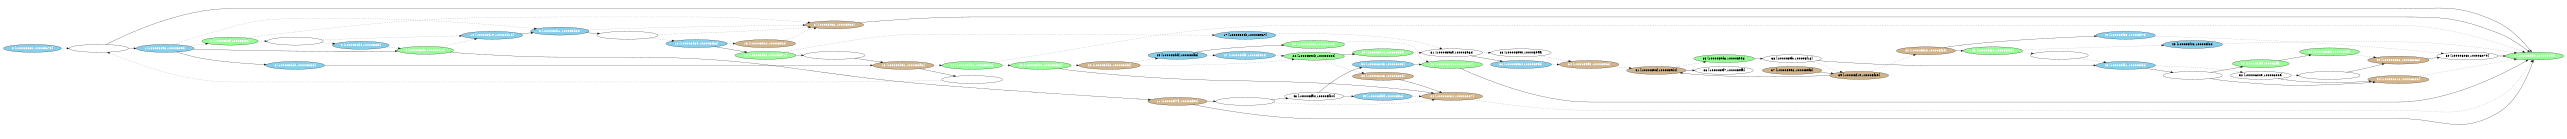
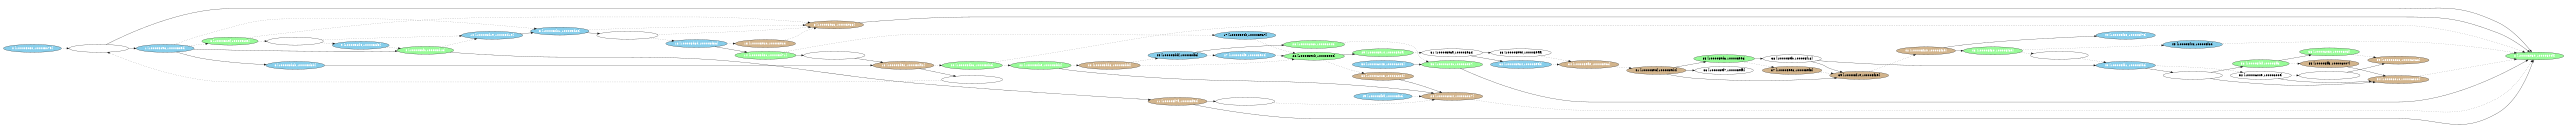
edge "17 [100005e4b,100005e67]" -> "31 [100005e6a,100005e82]": now "17 [100005e4b,100005e67]" -> "26 [100005e0b,100005e0e]"
edge "31 [100005e6a,100005e82]" -> "33 [100005e9d,100005eaa]": style dotted -> solid
node "60 [10000606c,100006079]": removed
edge "35 [100005ed6,100005ee6]" -> "37 [100005ee8,100005ef5]": added
node "55 [100005ff5,100006007]": added
edge "41 [100005ecf,100005ed4]" -> "35 [100005ed6,100005ee6]": style dotted -> solid
edge "38 [100005efc,100005f18]" -> "39 [100005f1e,100005f29]": style dotted -> solid
edge "37 [100005ee8,100005ef5]" -> "39 [100005f1e,100005f29]": style solid -> dotted
edge "39 [100005f1e,100005f29]" -> "41 [100005ecf,100005ed4]": reversed
node "48 [100005fa0,100005fb4]": removed
